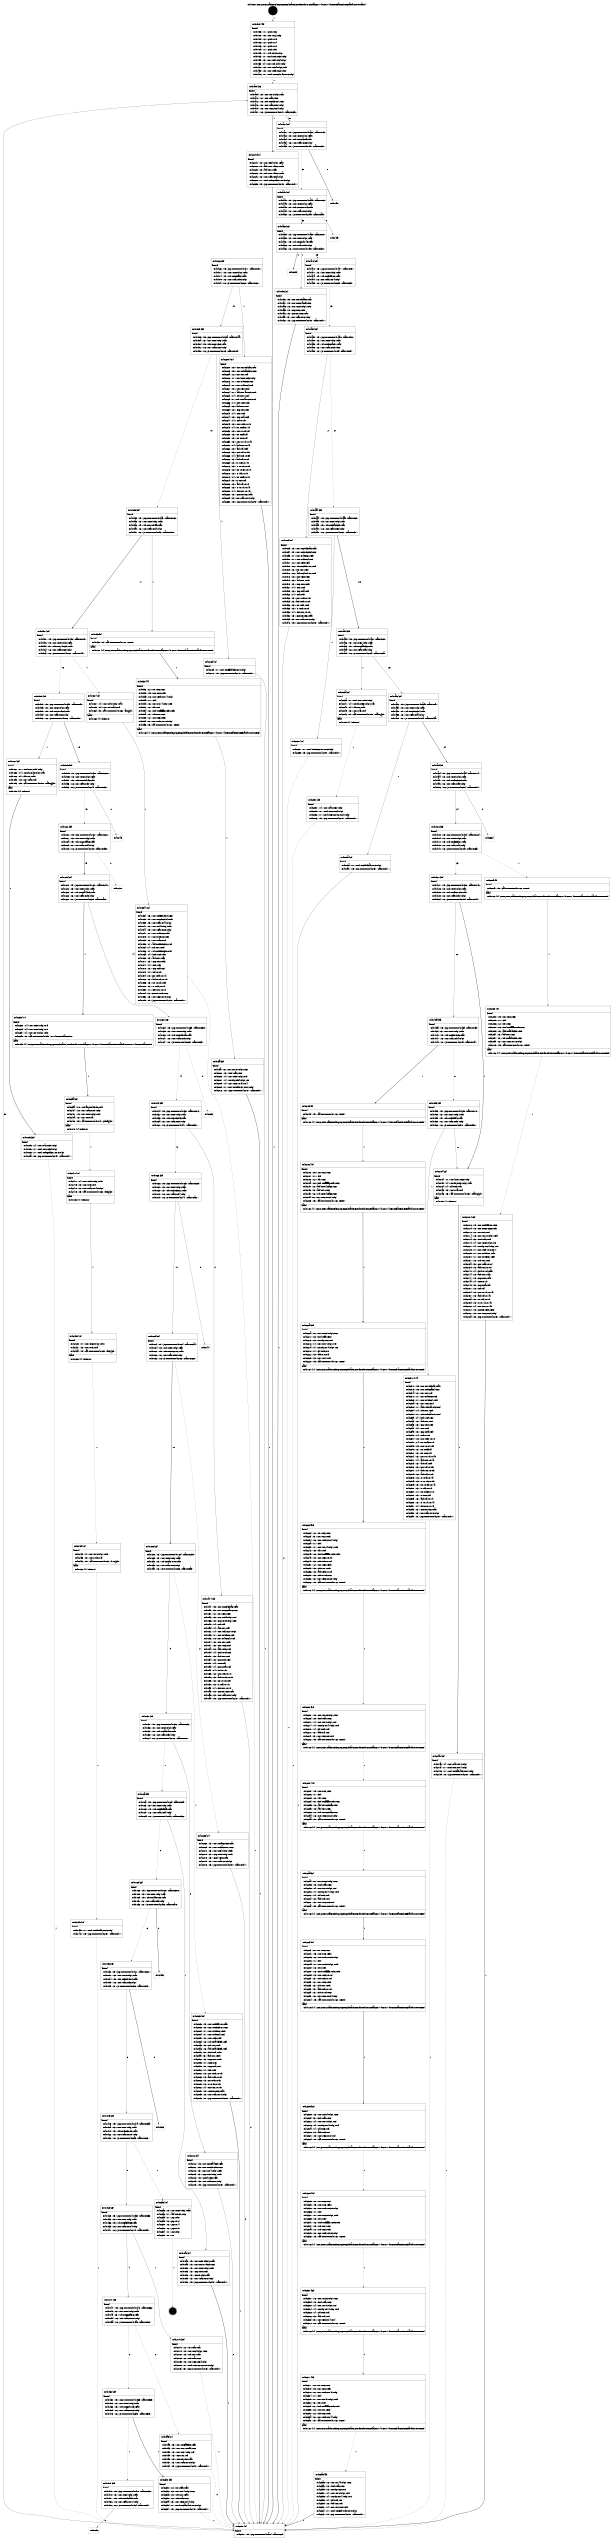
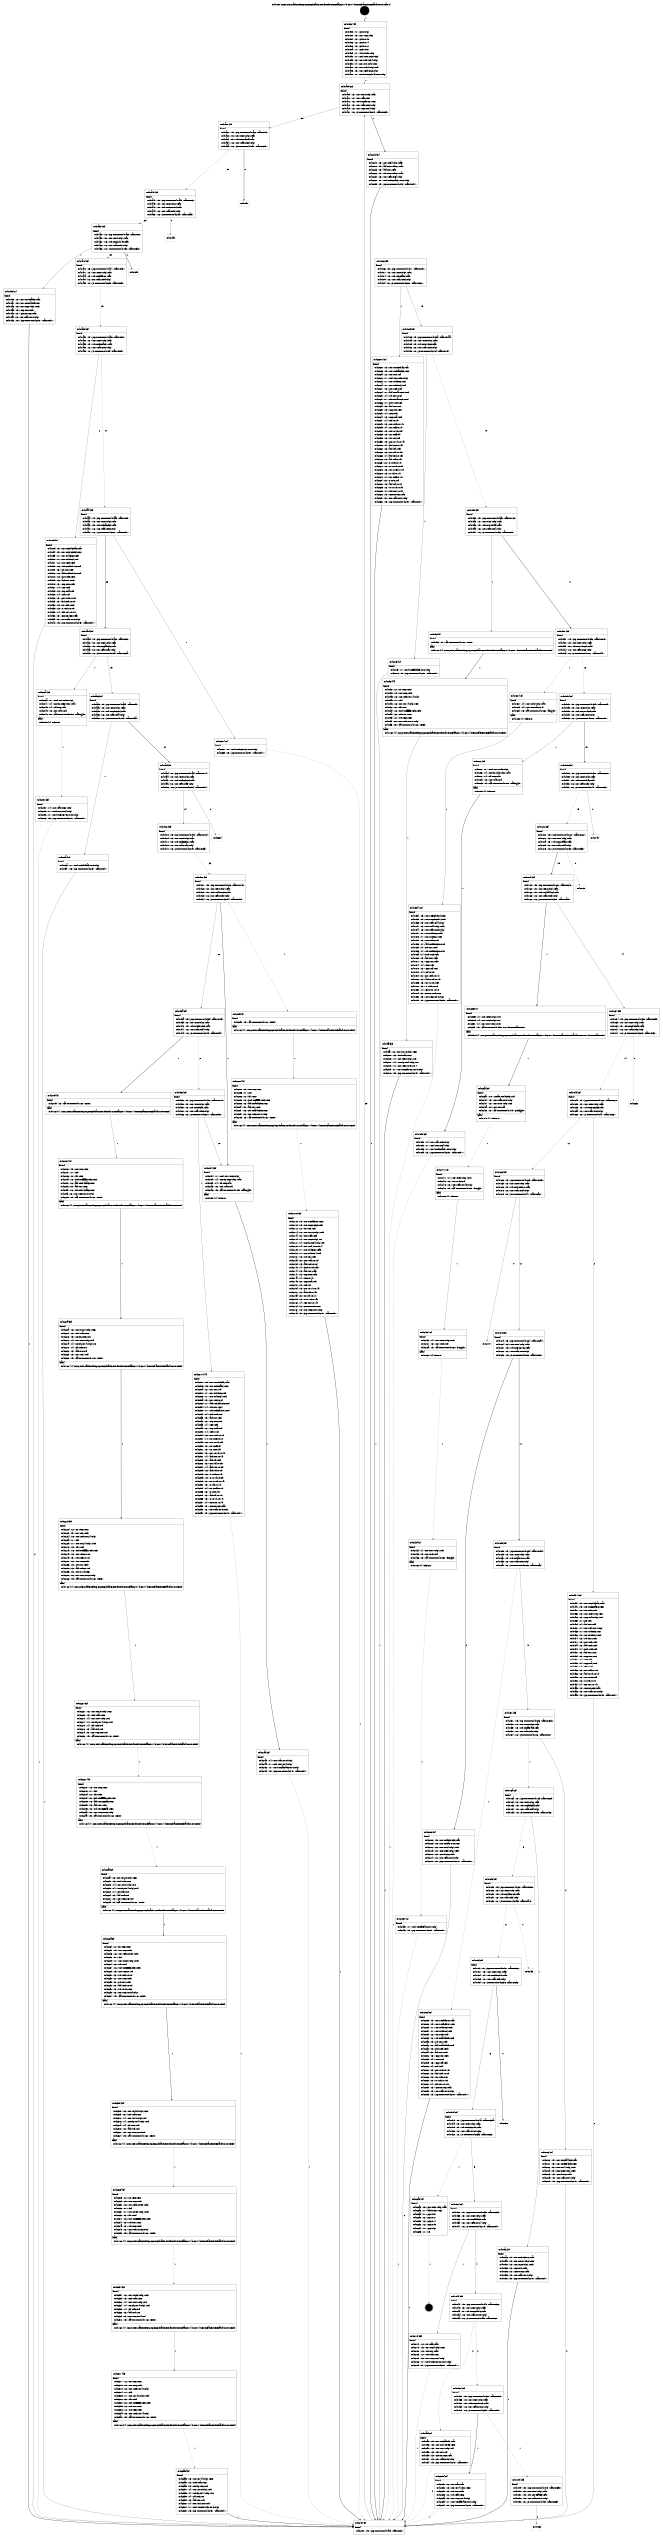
edge "0x401b08 [25]" -> "0x4020db [5]": now "0x401b21 [25]" -> "0x4020db [5]"
edge "0x401c7f [25]" -> "0x402068 [27]": style dashed -> bold
edge "0x401ce3 [25]" -> "0x402453": style bold -> dashed
